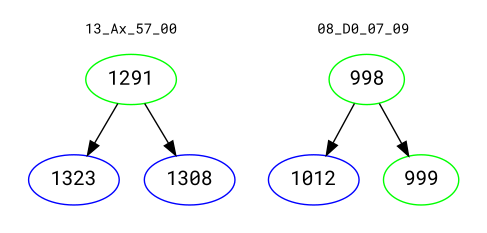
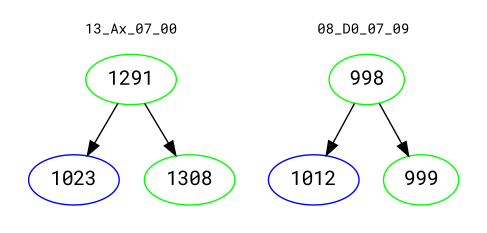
cluster "13_Ax_57_00": label "13_Ax_57_00" -> "13_Ax_07_00"
node "1323": label "1323" -> "1023"
node "1308": color blue -> green
